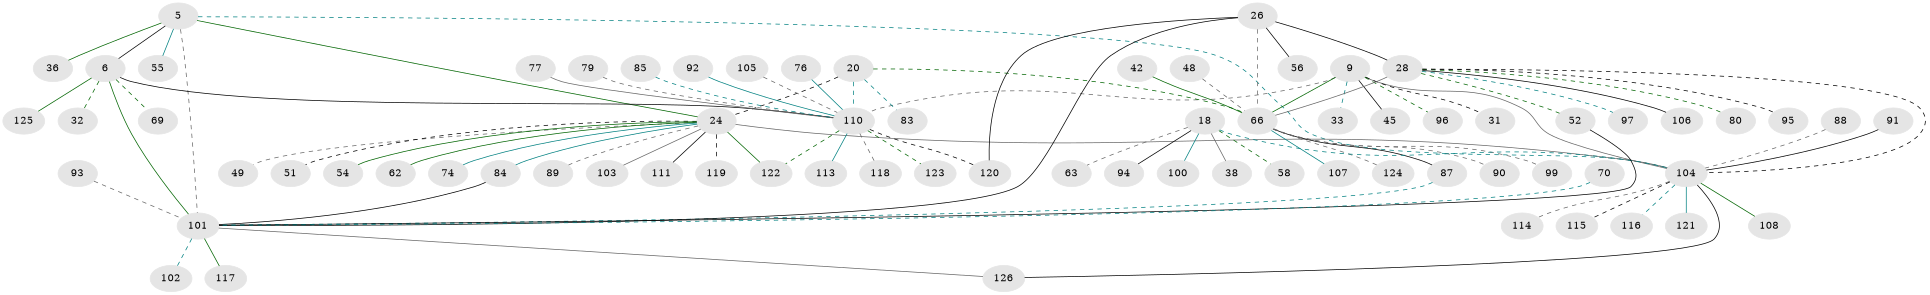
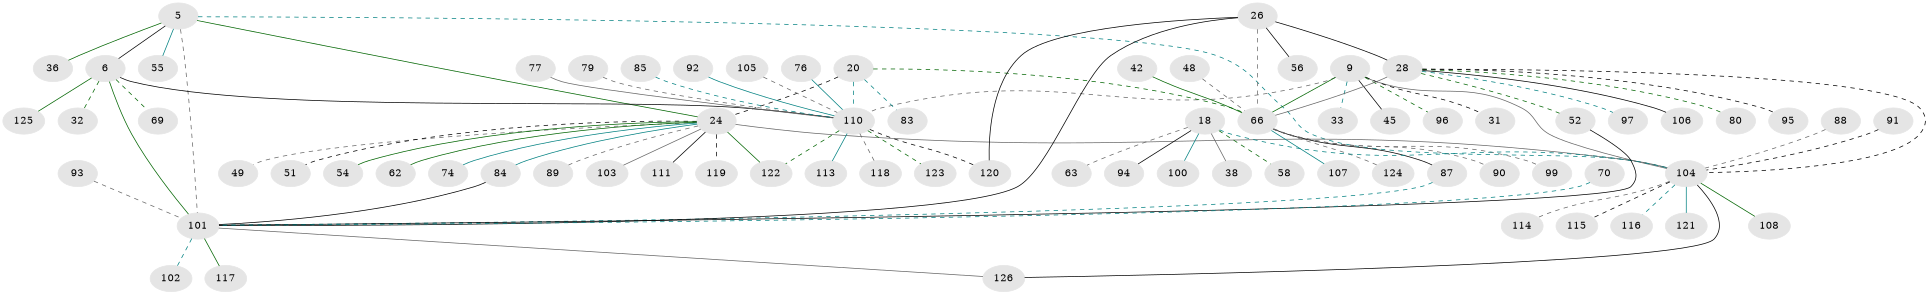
edge "91" -- "104": style solid -> dashed
